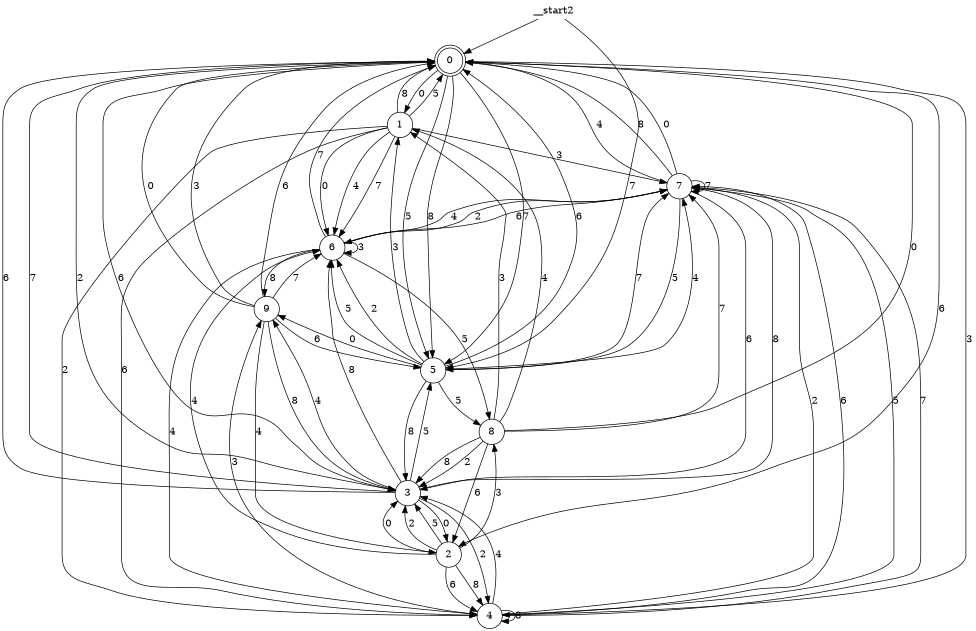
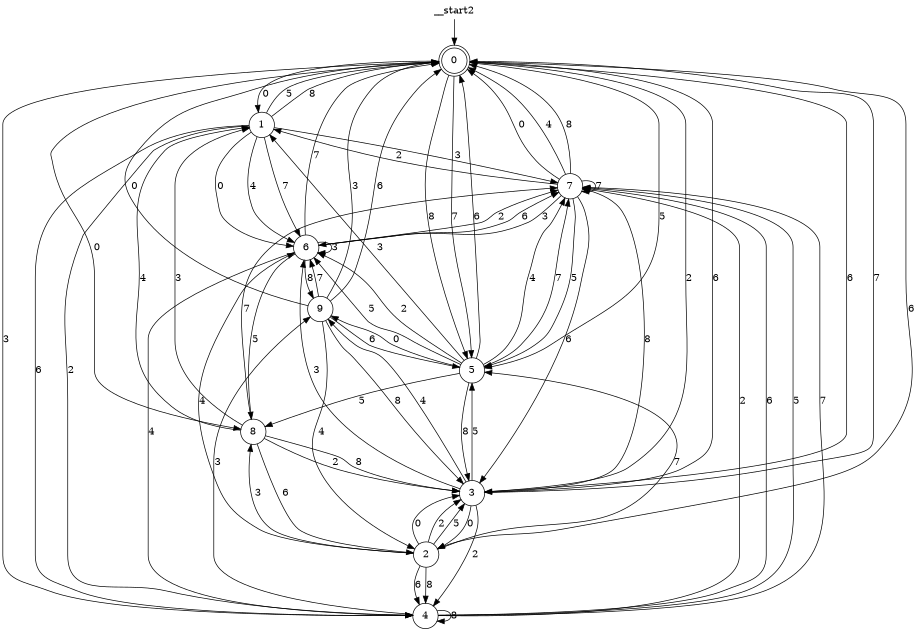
edge "7" -> "1": added, label "2"
edge "8" -> "0": reversed
edge "7" -> "6": label "4" -> "3"
edge "__start2" -> "5": now "2" -> "5"
edge "3" -> "6": label "8" -> "3"
edge "4" -> "3": removed, label "4"
